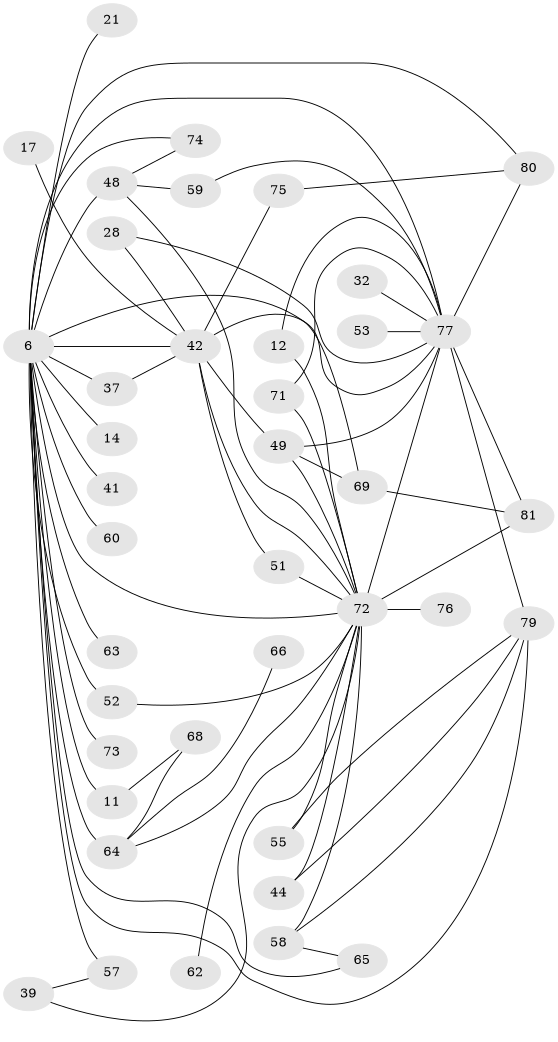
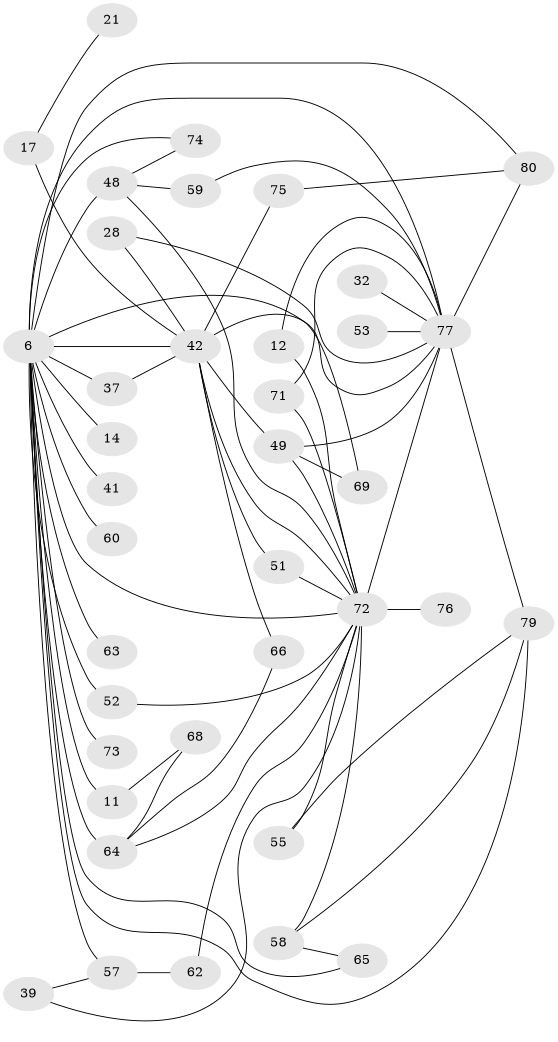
edge "21" -- "6": now "21" -- "17"
edge "42" -- "66": added
node "81": removed
node "44": removed
edge "57" -- "62": added
